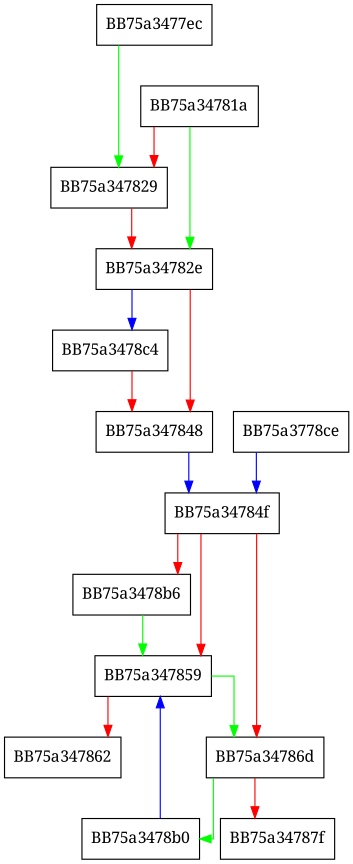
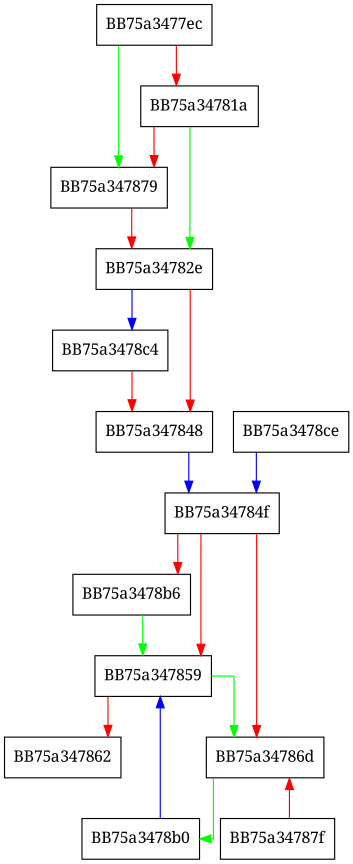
edge "BB75a3477ec" -> "BB75a34781a": added
node "BB75a347829": label "BB75a347829" -> "BB75a347879"
node "BB75a3778ce": label "BB75a3778ce" -> "BB75a3478ce"
edge "BB75a34786d" -> "BB75a34787f": reversed
